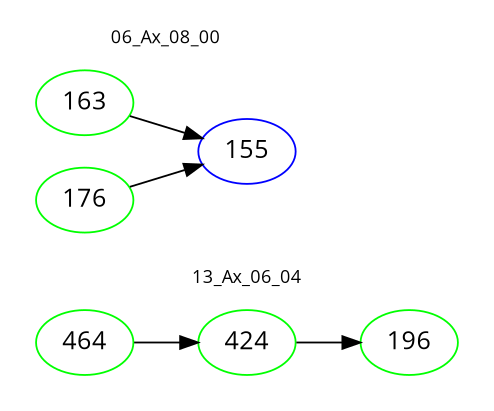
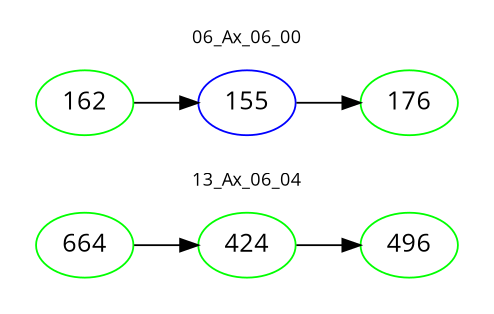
cluster "06_Ax_08_00": label "06_Ax_08_00" -> "06_Ax_06_00"
node "163": label "163" -> "162"
edge "176" -> "155": reversed
node "464": label "464" -> "664"
node "196": label "196" -> "496"
